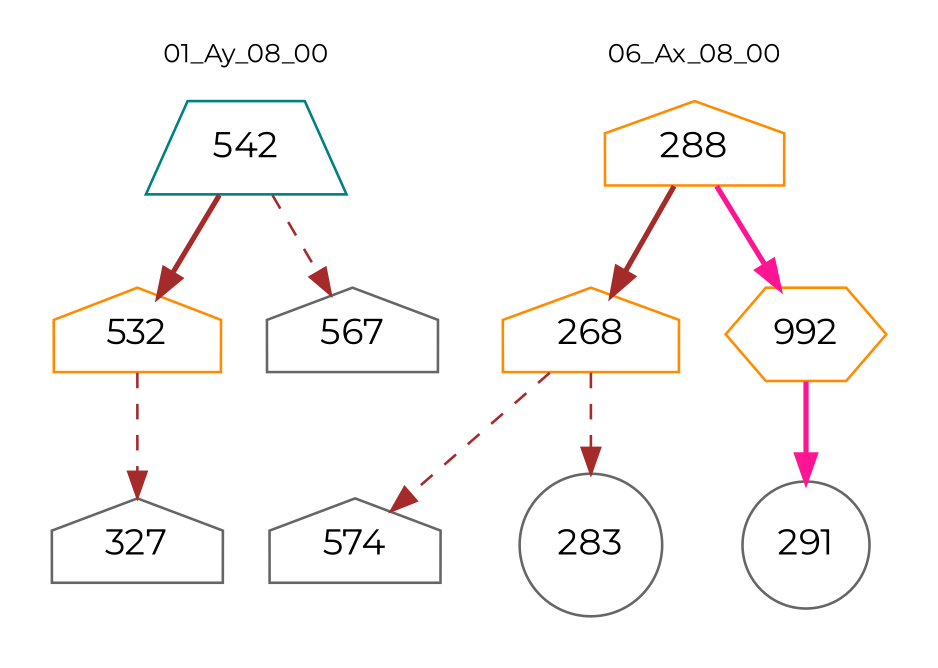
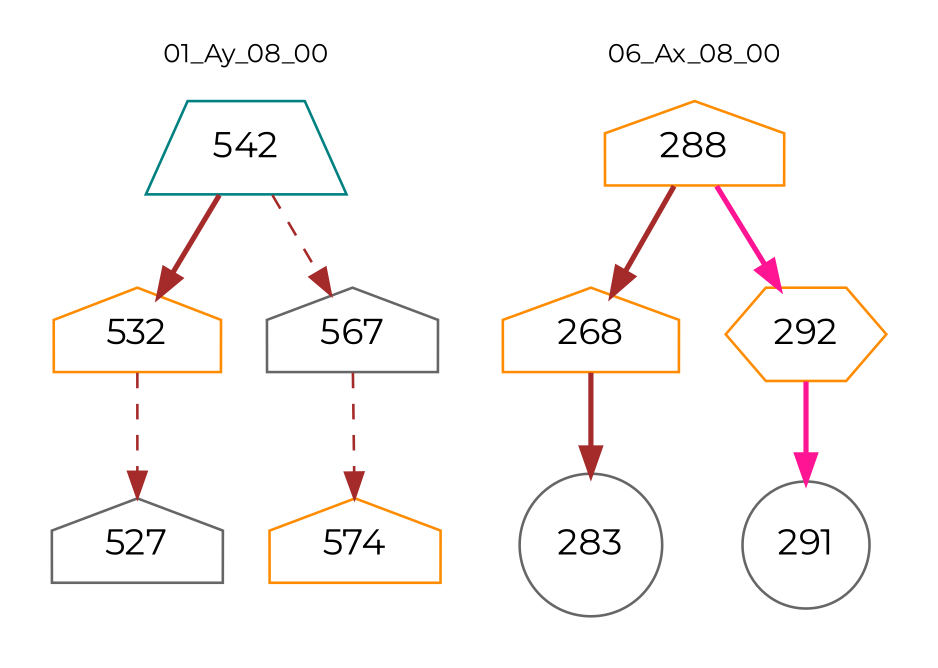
node "992": label "992" -> "292"
edge "268" -> "283": style dashed -> bold
edge "268" -> "574": now "567" -> "574"
node "327": label "327" -> "527"
node "574": color gray40 -> darkorange
